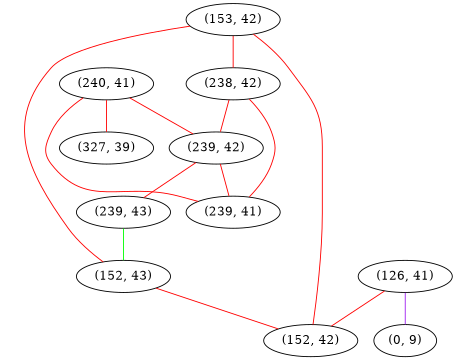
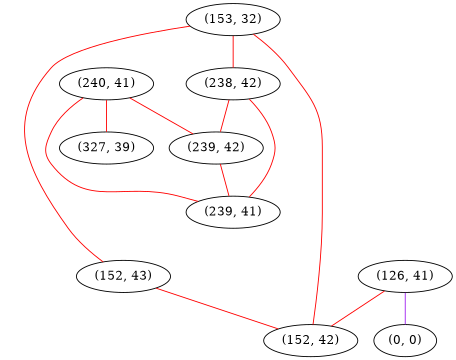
node "(153, 42)": label "(153, 42)" -> "(153, 32)"
node "(239, 43)": removed
node "(0, 9)": label "(0, 9)" -> "(0, 0)"
